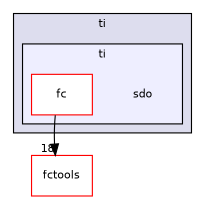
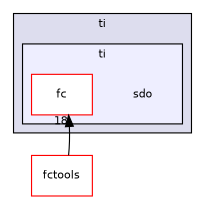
edge "fc" -> "fctools": reversed
